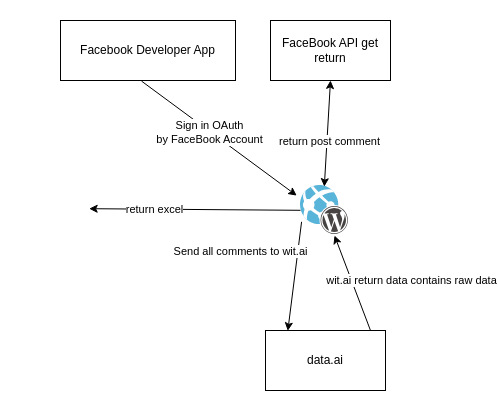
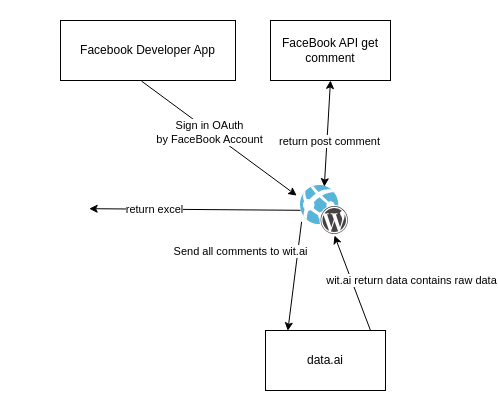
node "FaceBook API get return": label "FaceBook API get return" -> "FaceBook API get comment"
